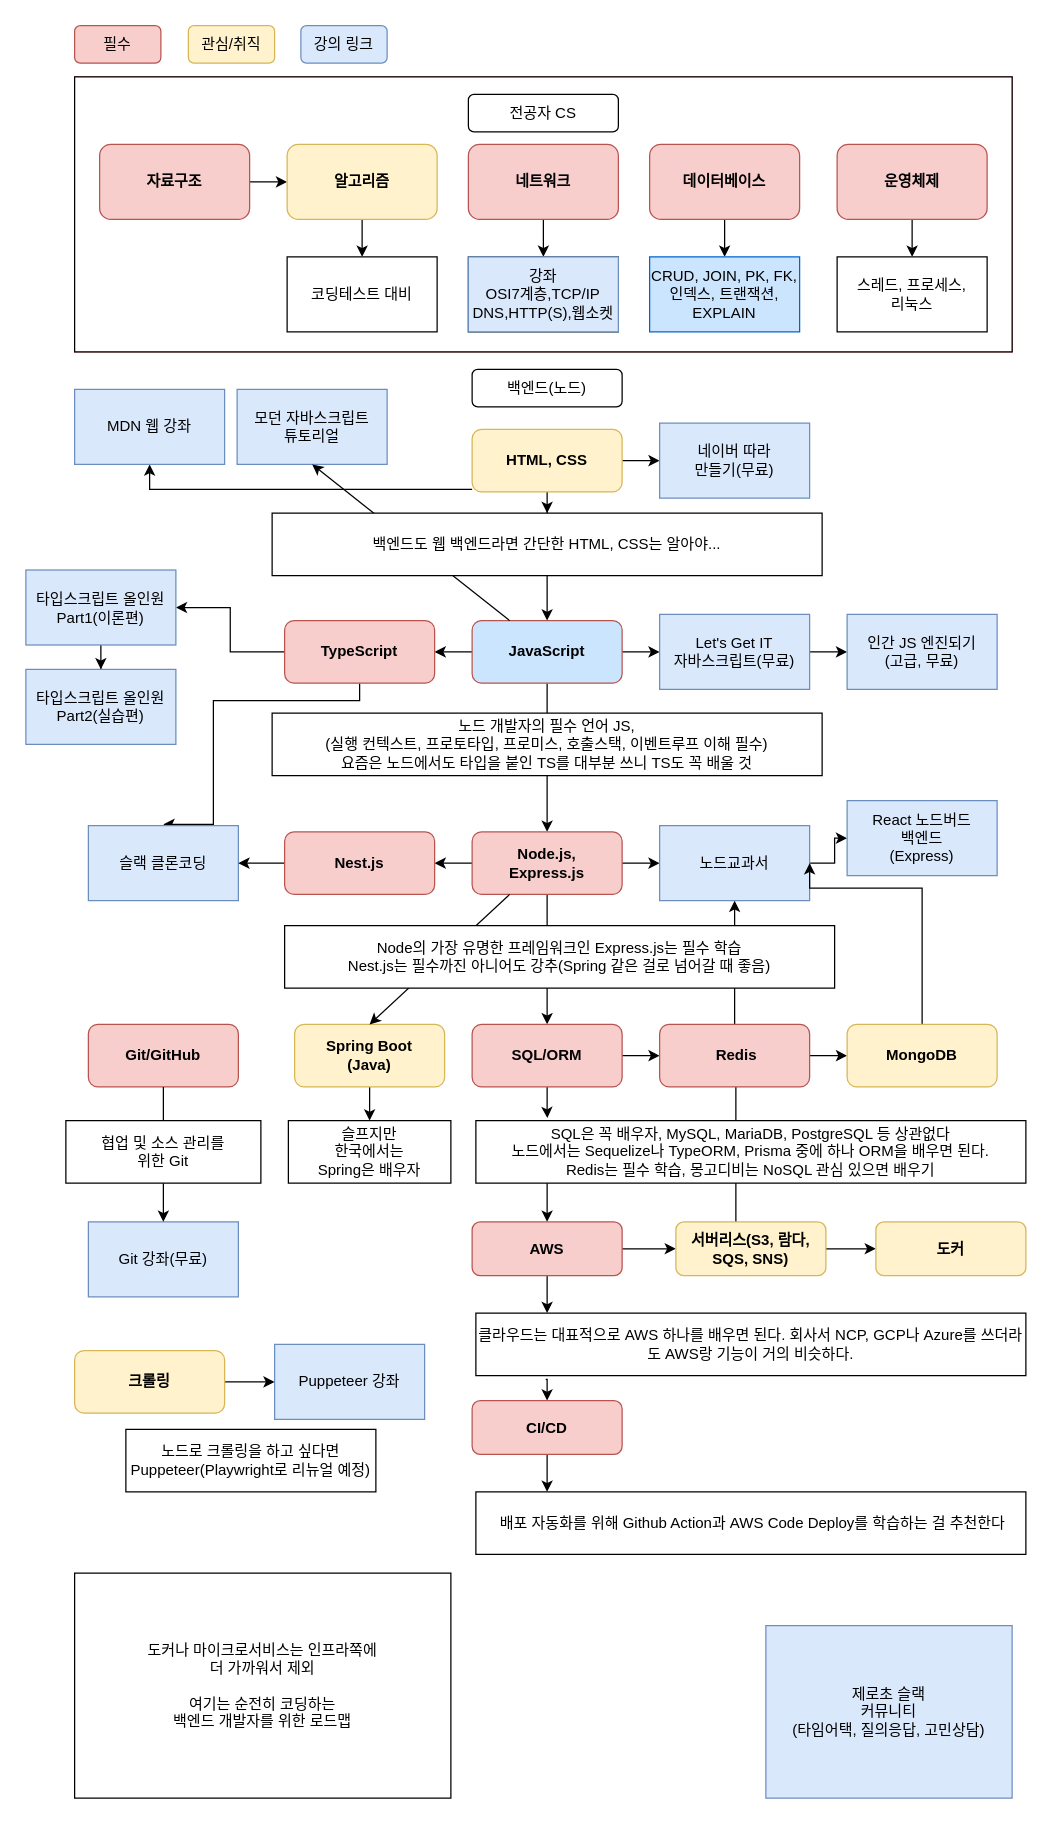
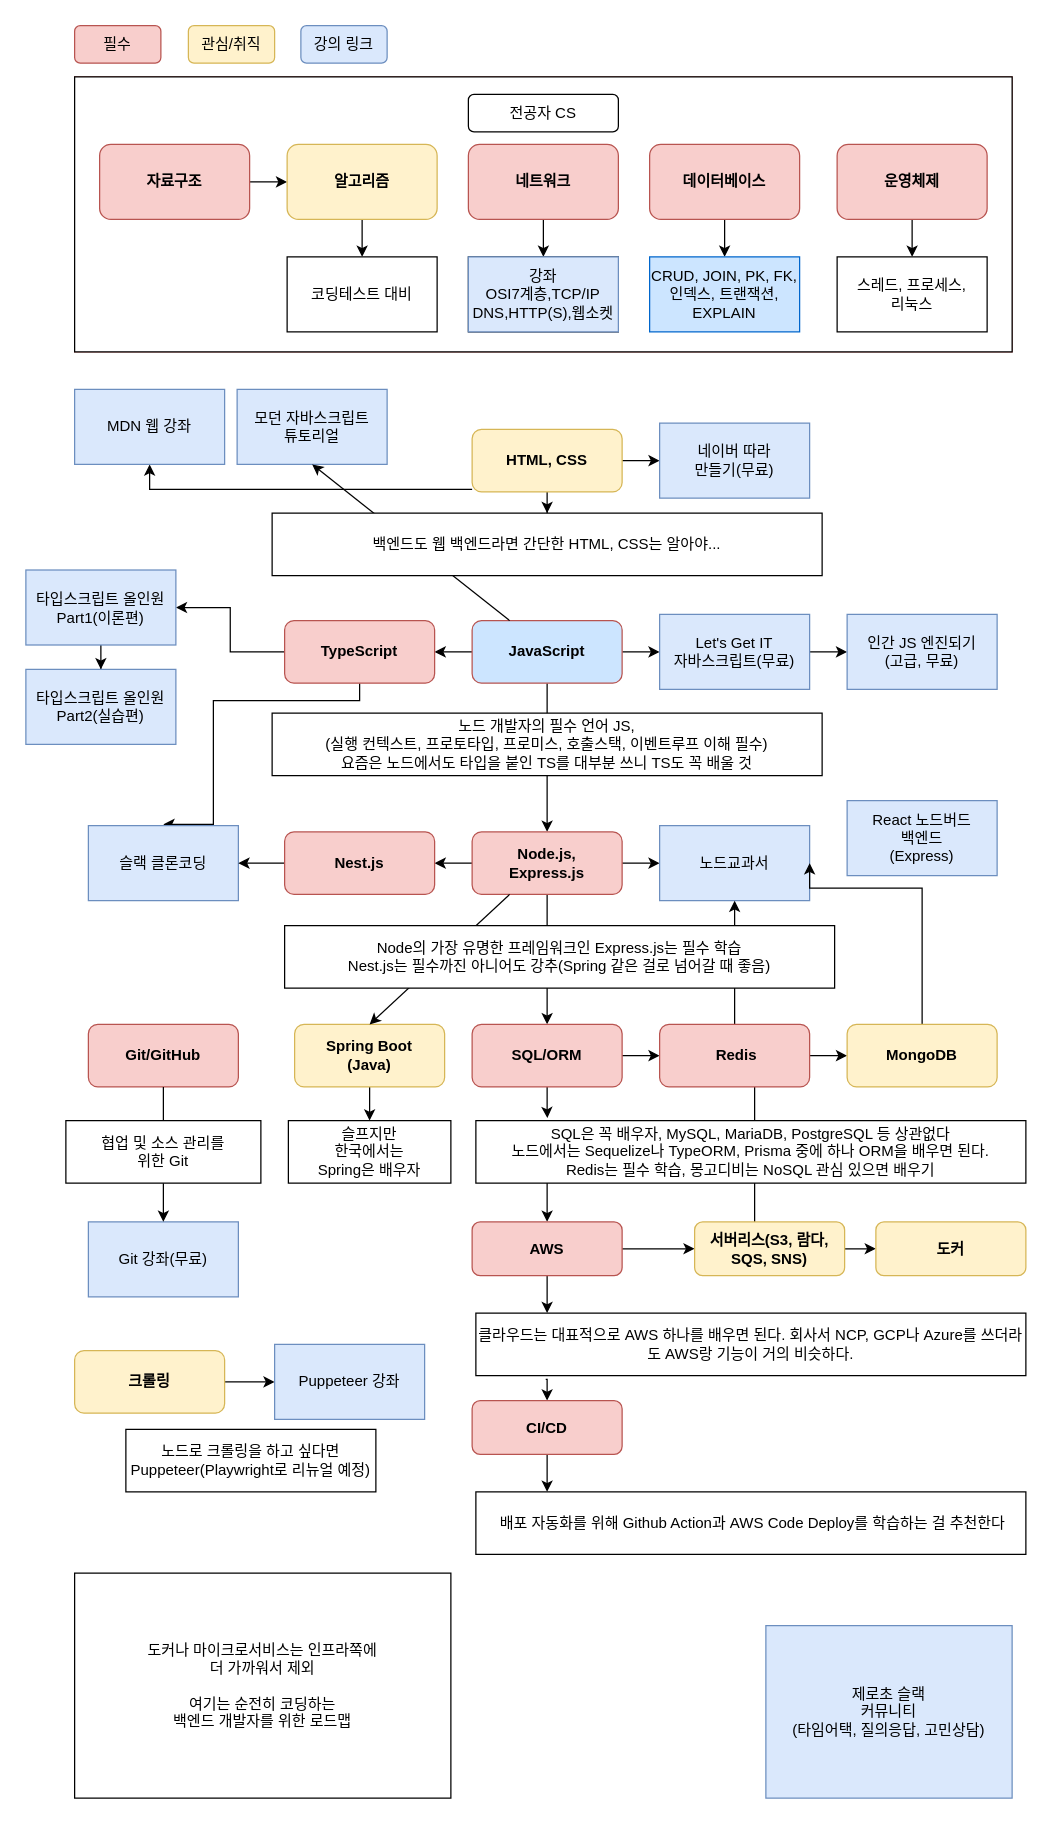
node "백엔드(노드)": removed
edge "백엔드도 웹 백엔드라면 간단한 HTML, CSS는 알아야..." -> "JavaScript": removed
edge "노드교과서" -> "React 노드버드 백엔드 (Express)": removed
node "서버리스(S3, 람다, SQS, SNS)": moved (751, 1249) -> (769, 1249)
